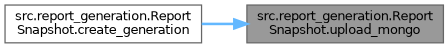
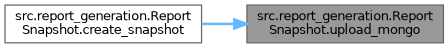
node "src.report_generation.Report Snapshot.create_generation": label "src.report_generation.Report Snapshot.create_generation" -> "src.report_generation.Report Snapshot.create_snapshot"
